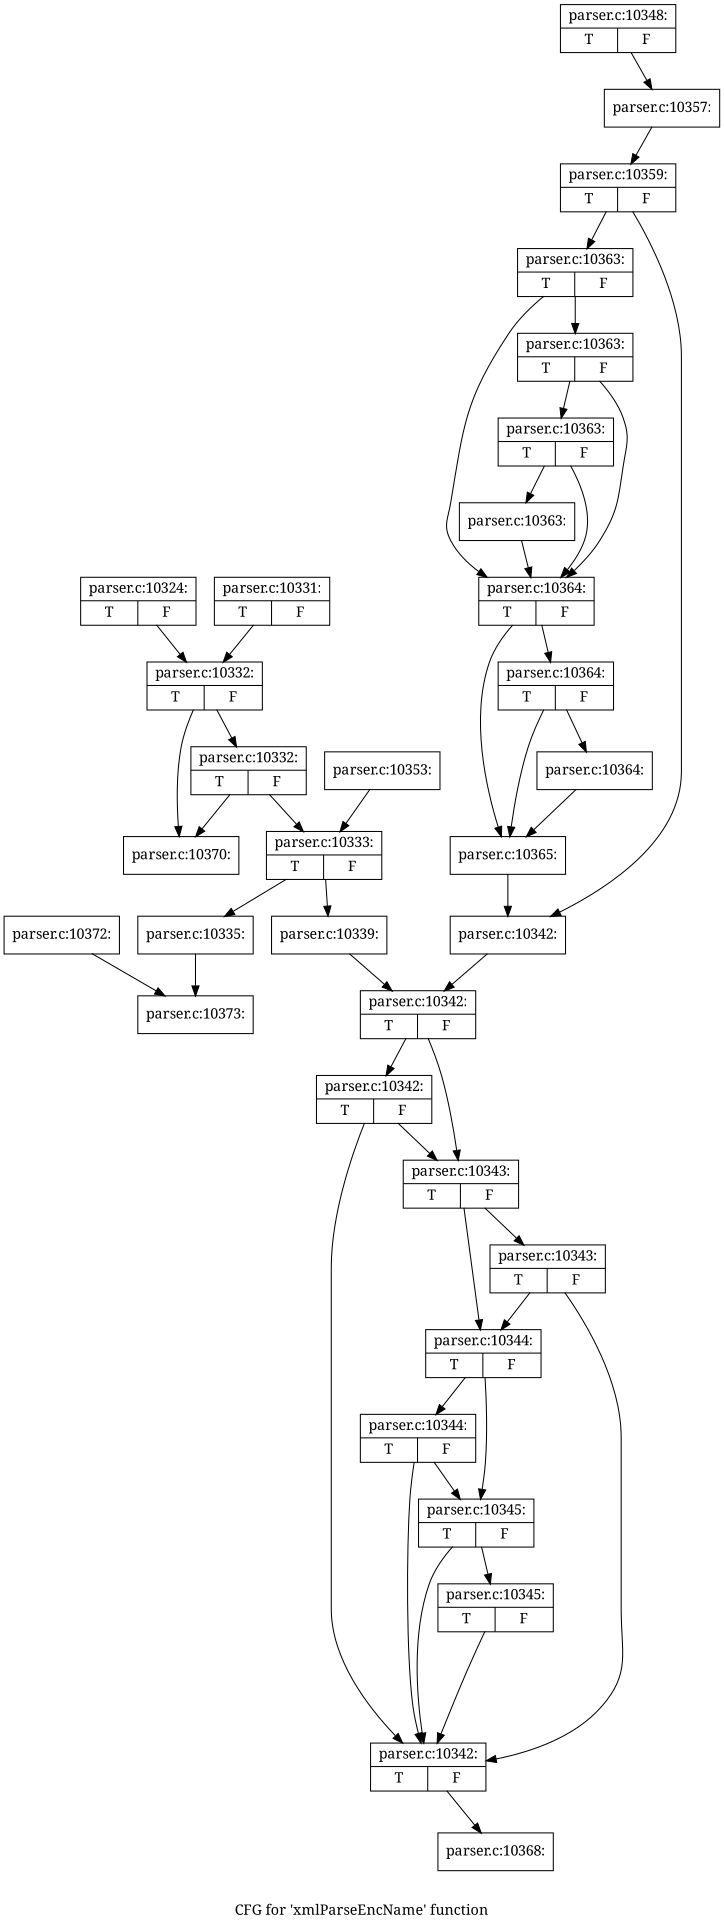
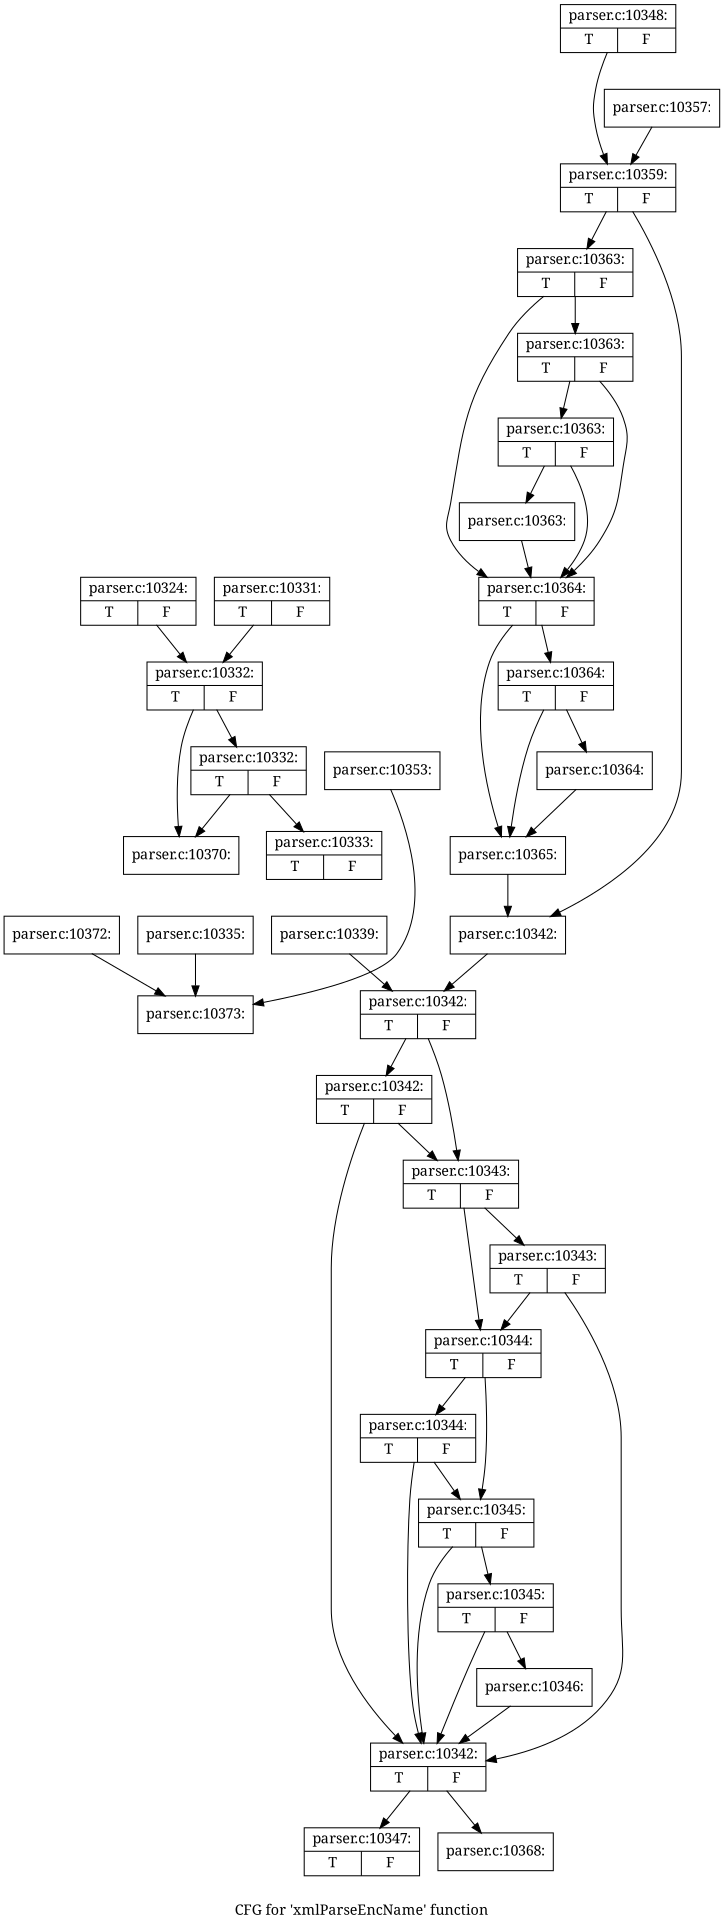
edge "parser.c:10348:" -> "parser.c:10357:": now "parser.c:10348:" -> "parser.c:10359:"
edge "parser.c:10353:" -> "parser.c:10333:": now "parser.c:10353:" -> "parser.c:10373:"
edge "parser.c:10333:" -> "parser.c:10339:": removed
edge "parser.c:10333:" -> "parser.c:10335:": removed
node "parser.c:10346:": added
node "parser.c:10347:": added
